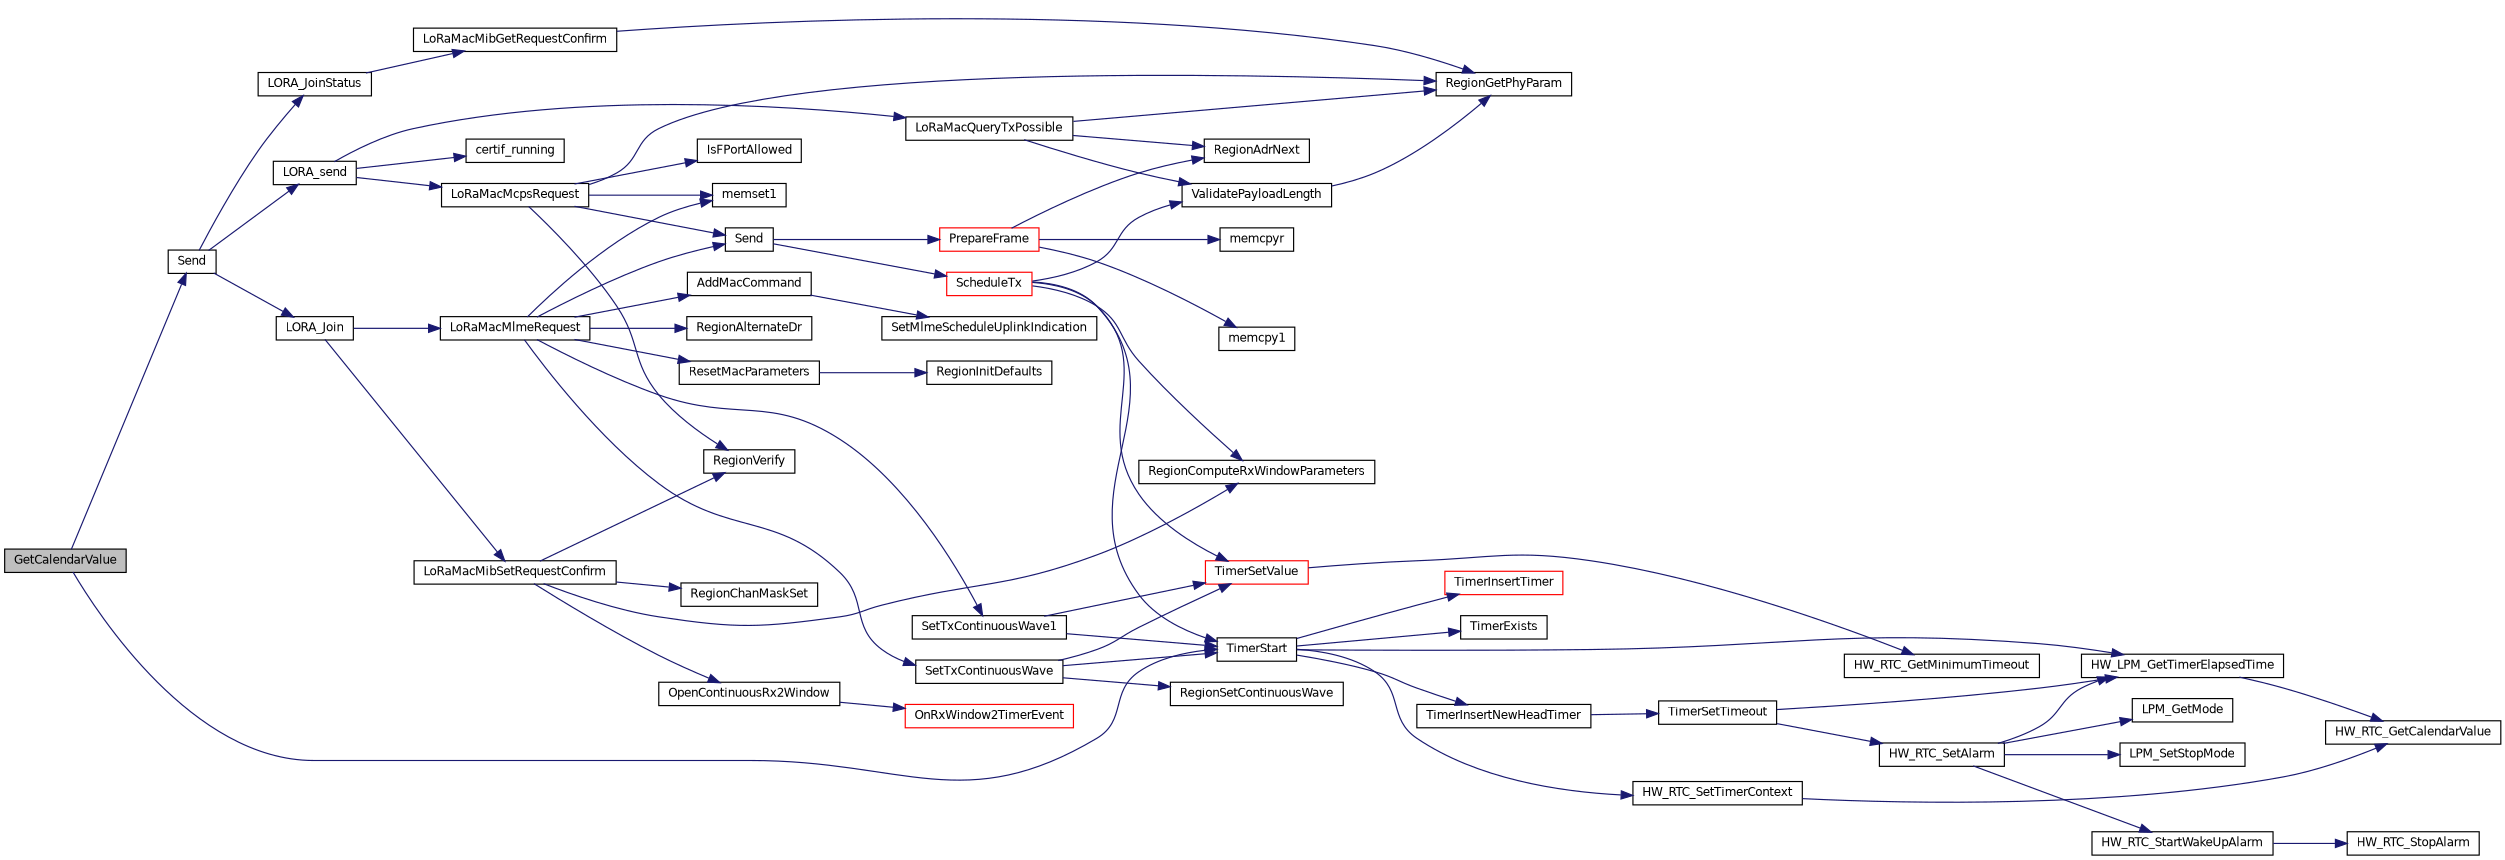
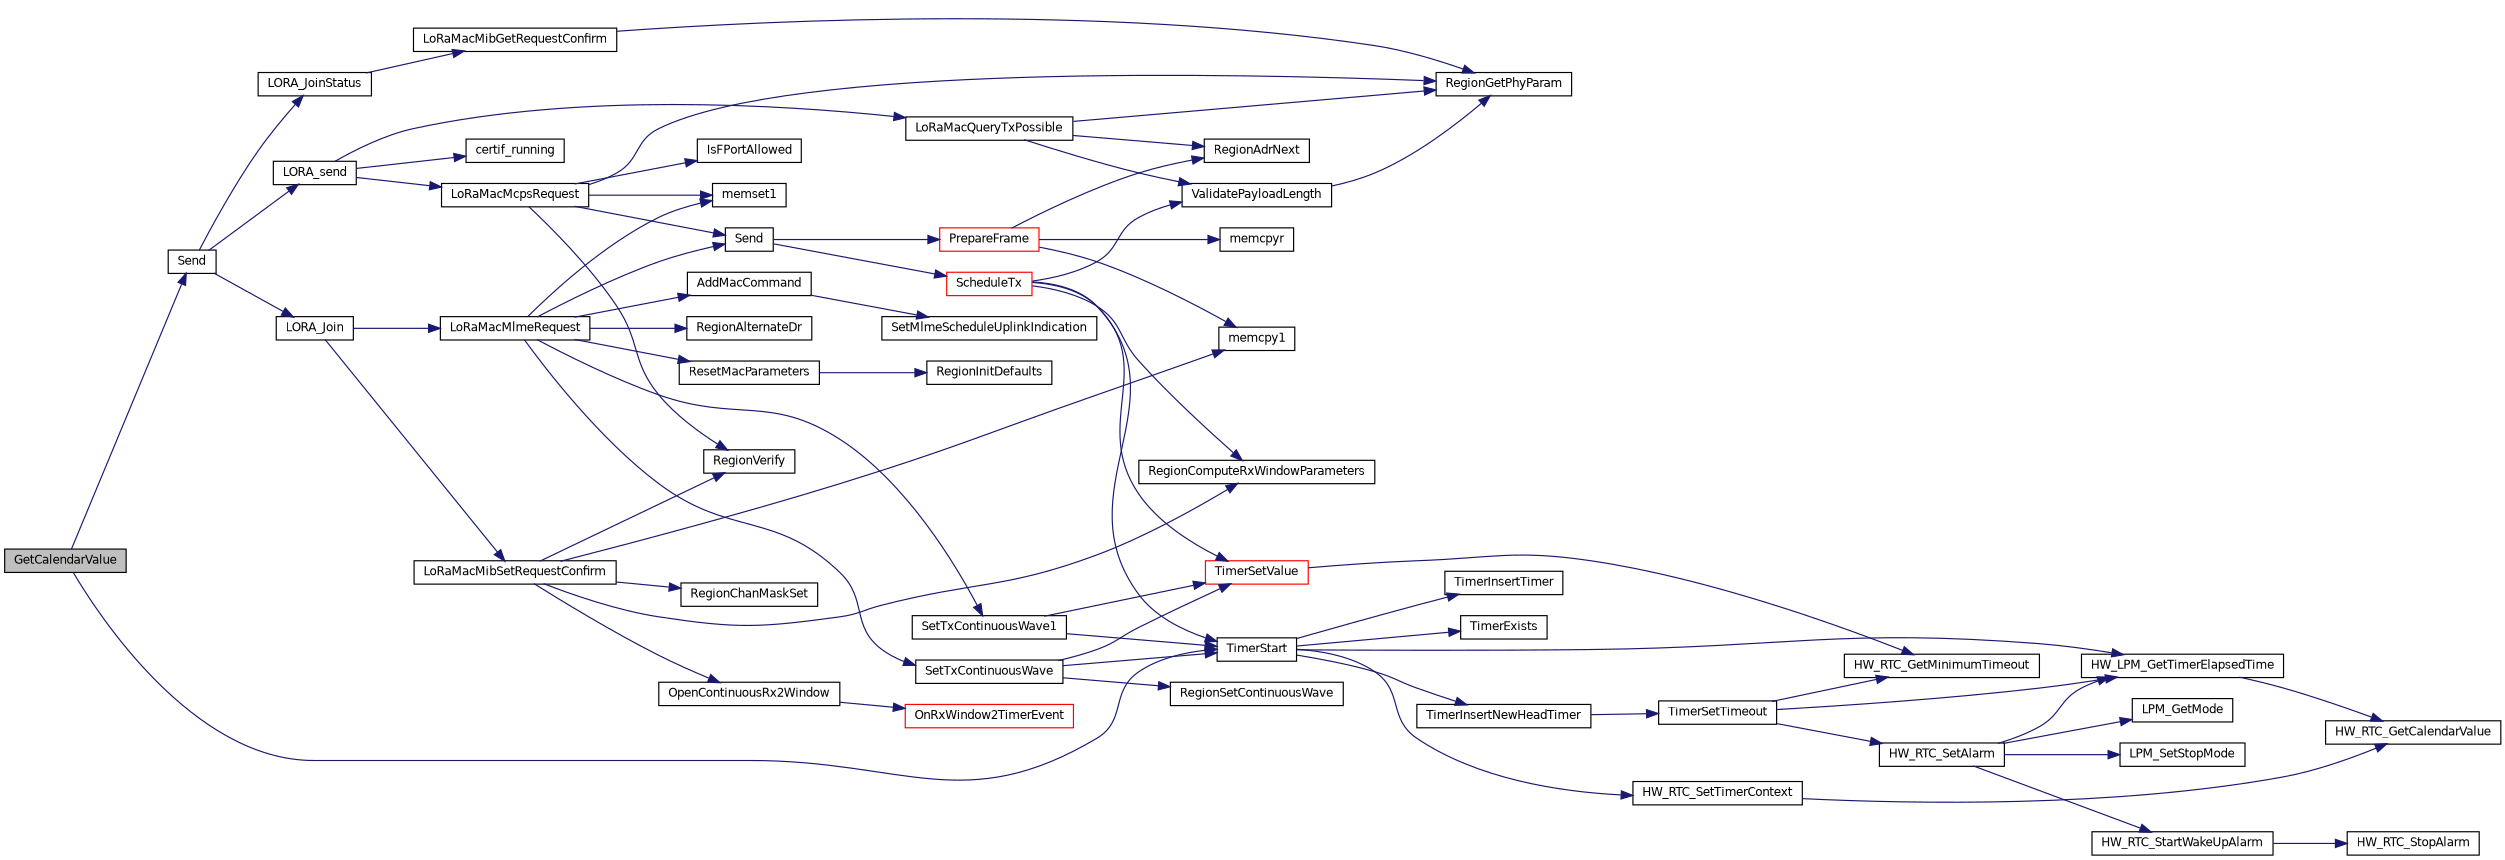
edge "LoRaMacMibSetRequestConfirm" -> "memcpy1": added
node "TimerInsertTimer": color red -> black
edge "TimerSetTimeout" -> "HW_RTC_GetMinimumTimeout": added
